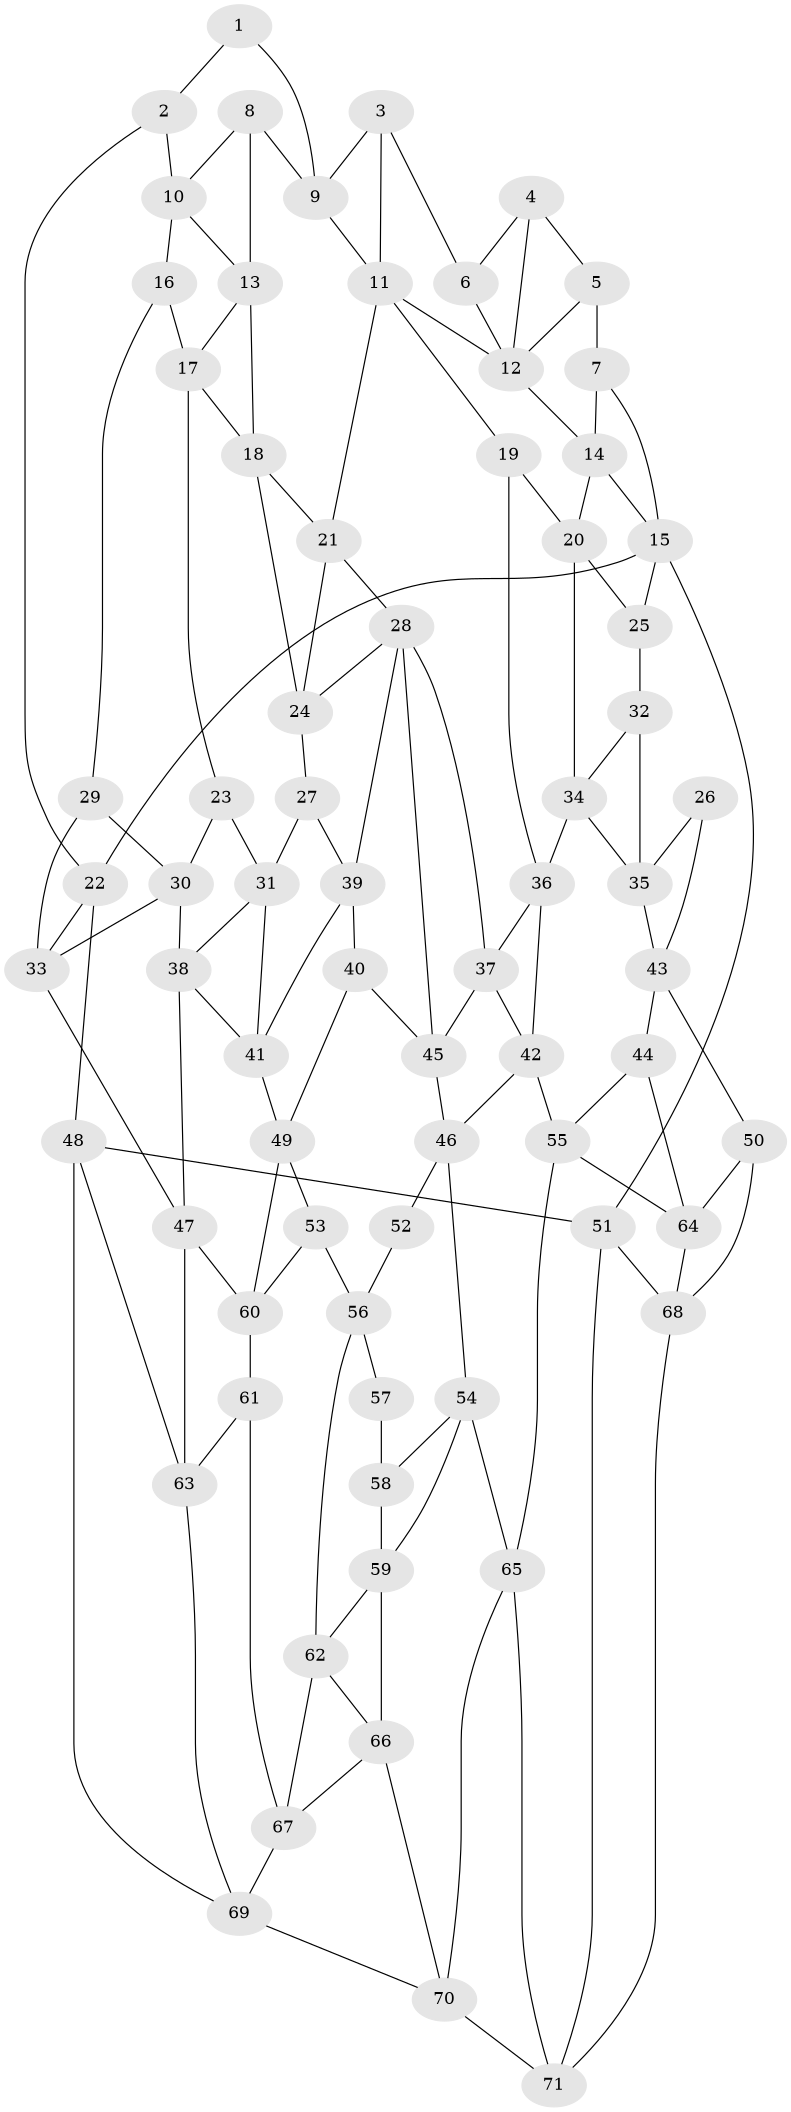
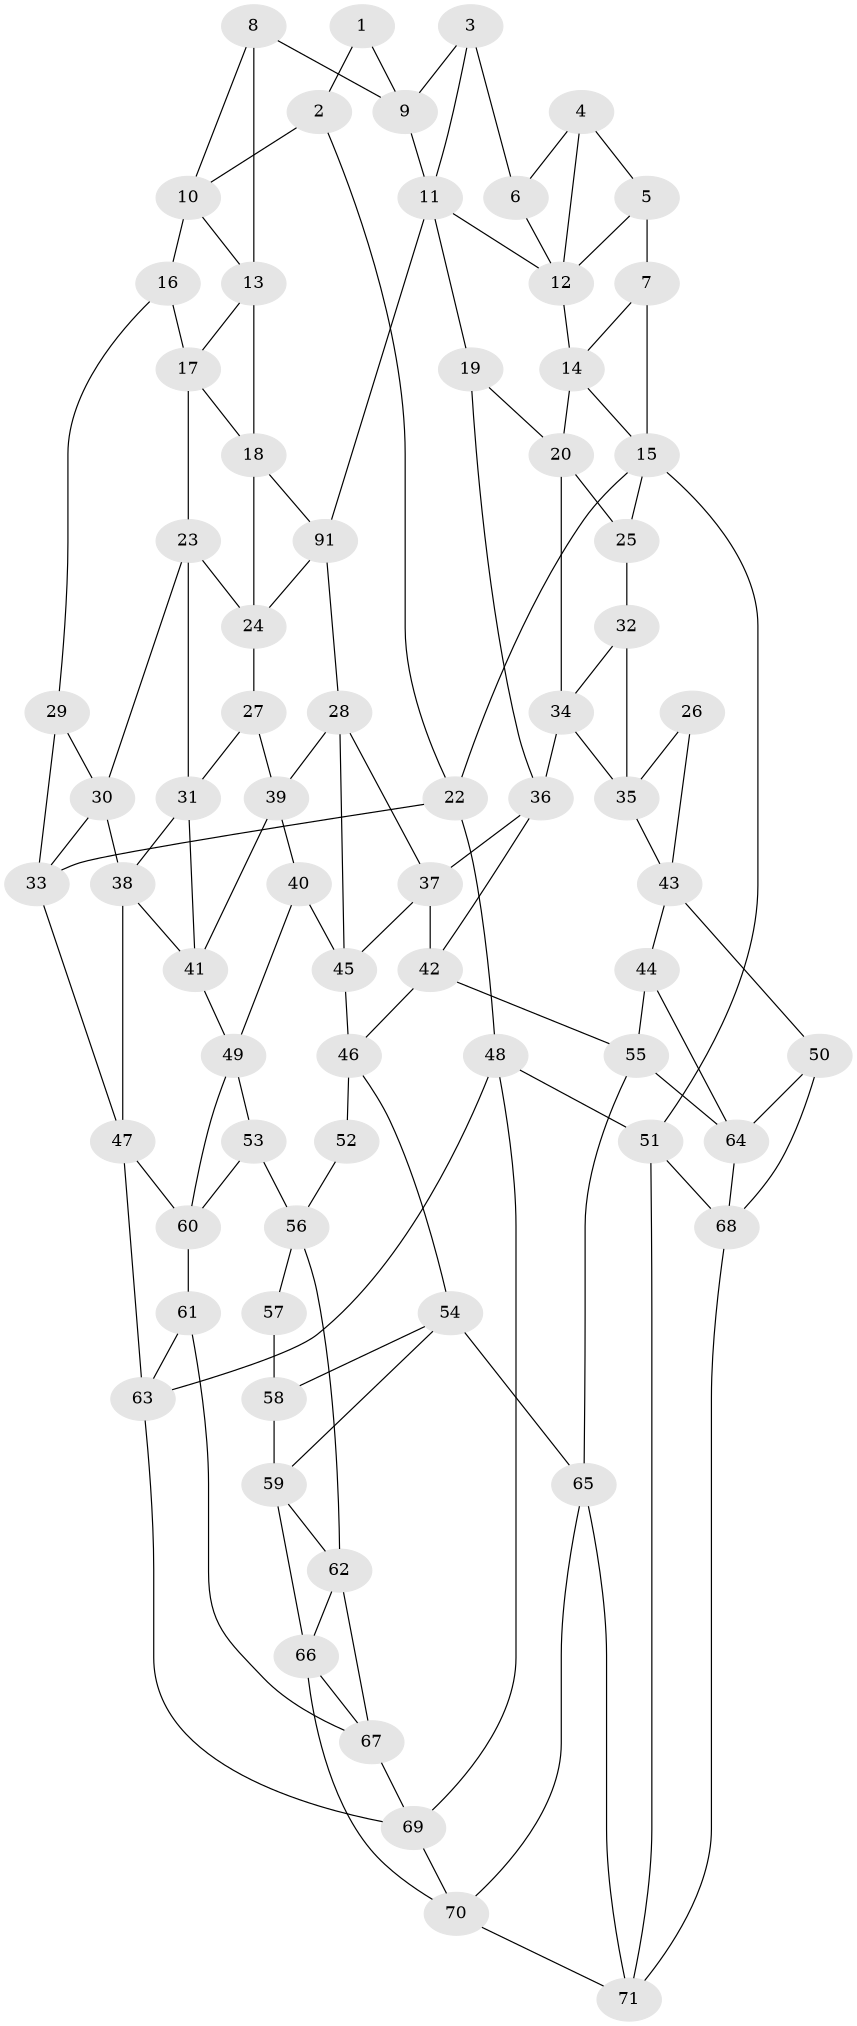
node "21": label "21" -> "91"
edge "28" -- "24": now "23" -- "24"
